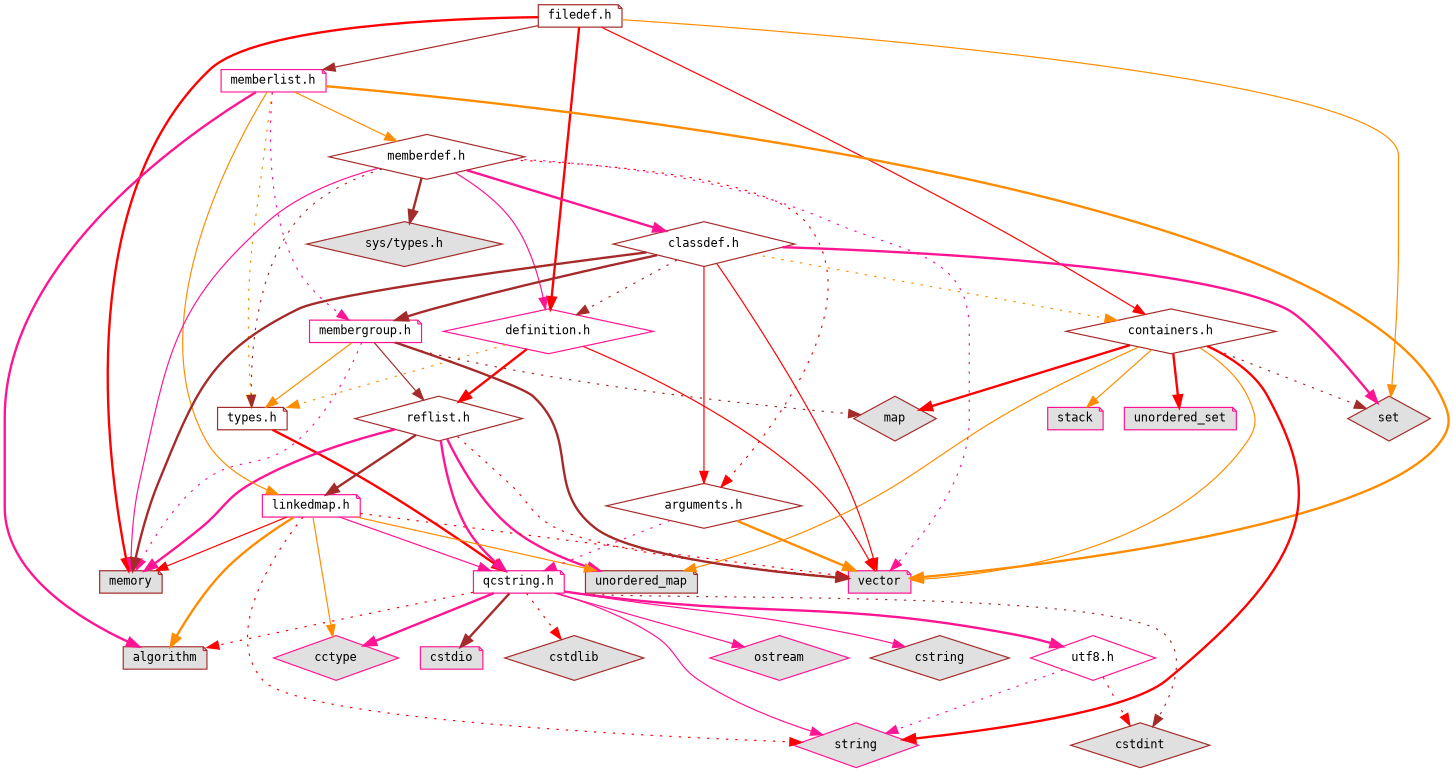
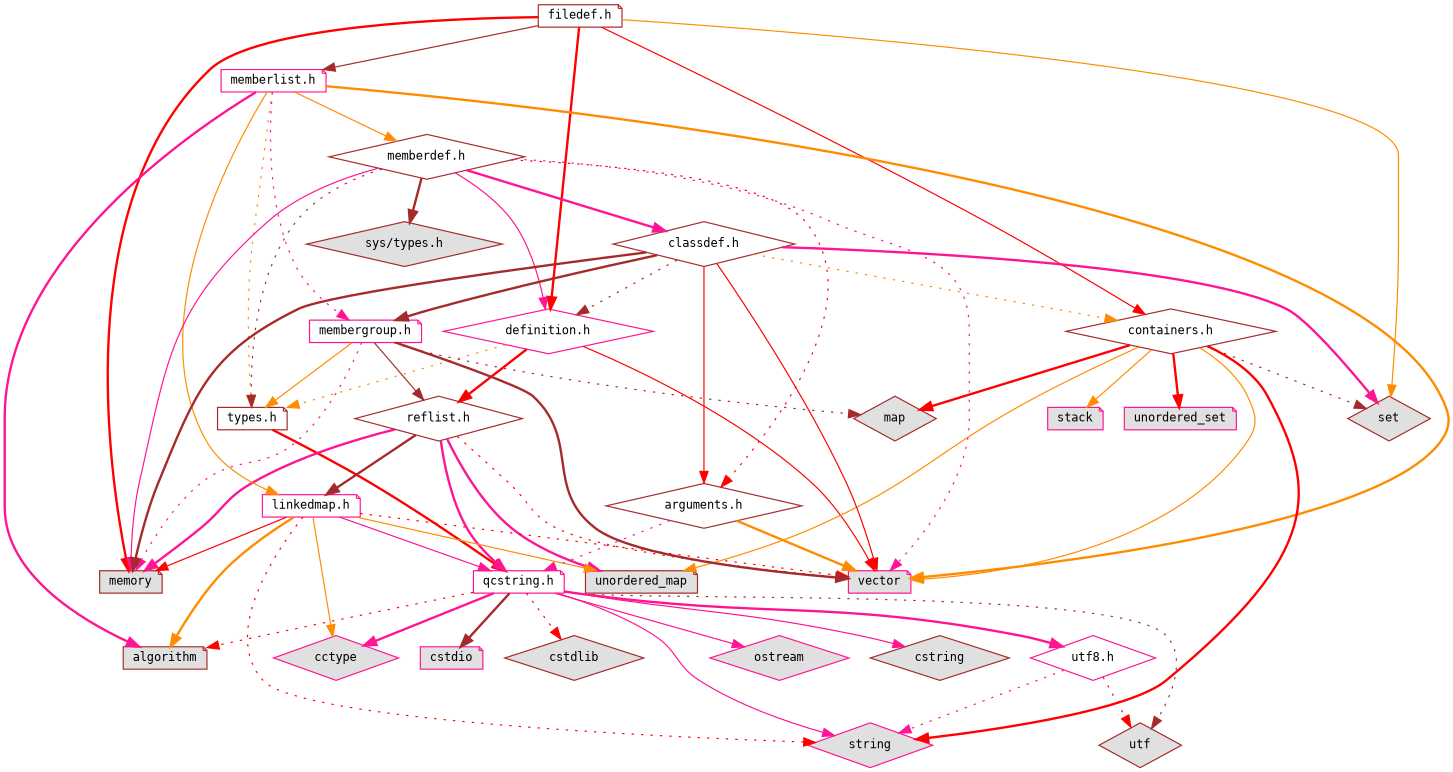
node "cstdint": label "cstdint" -> "utf"
